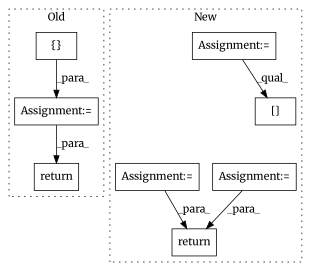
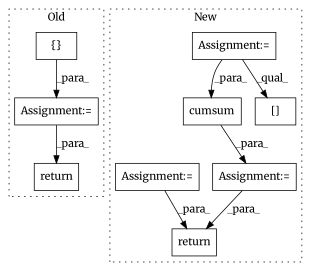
node "cumsum": added
